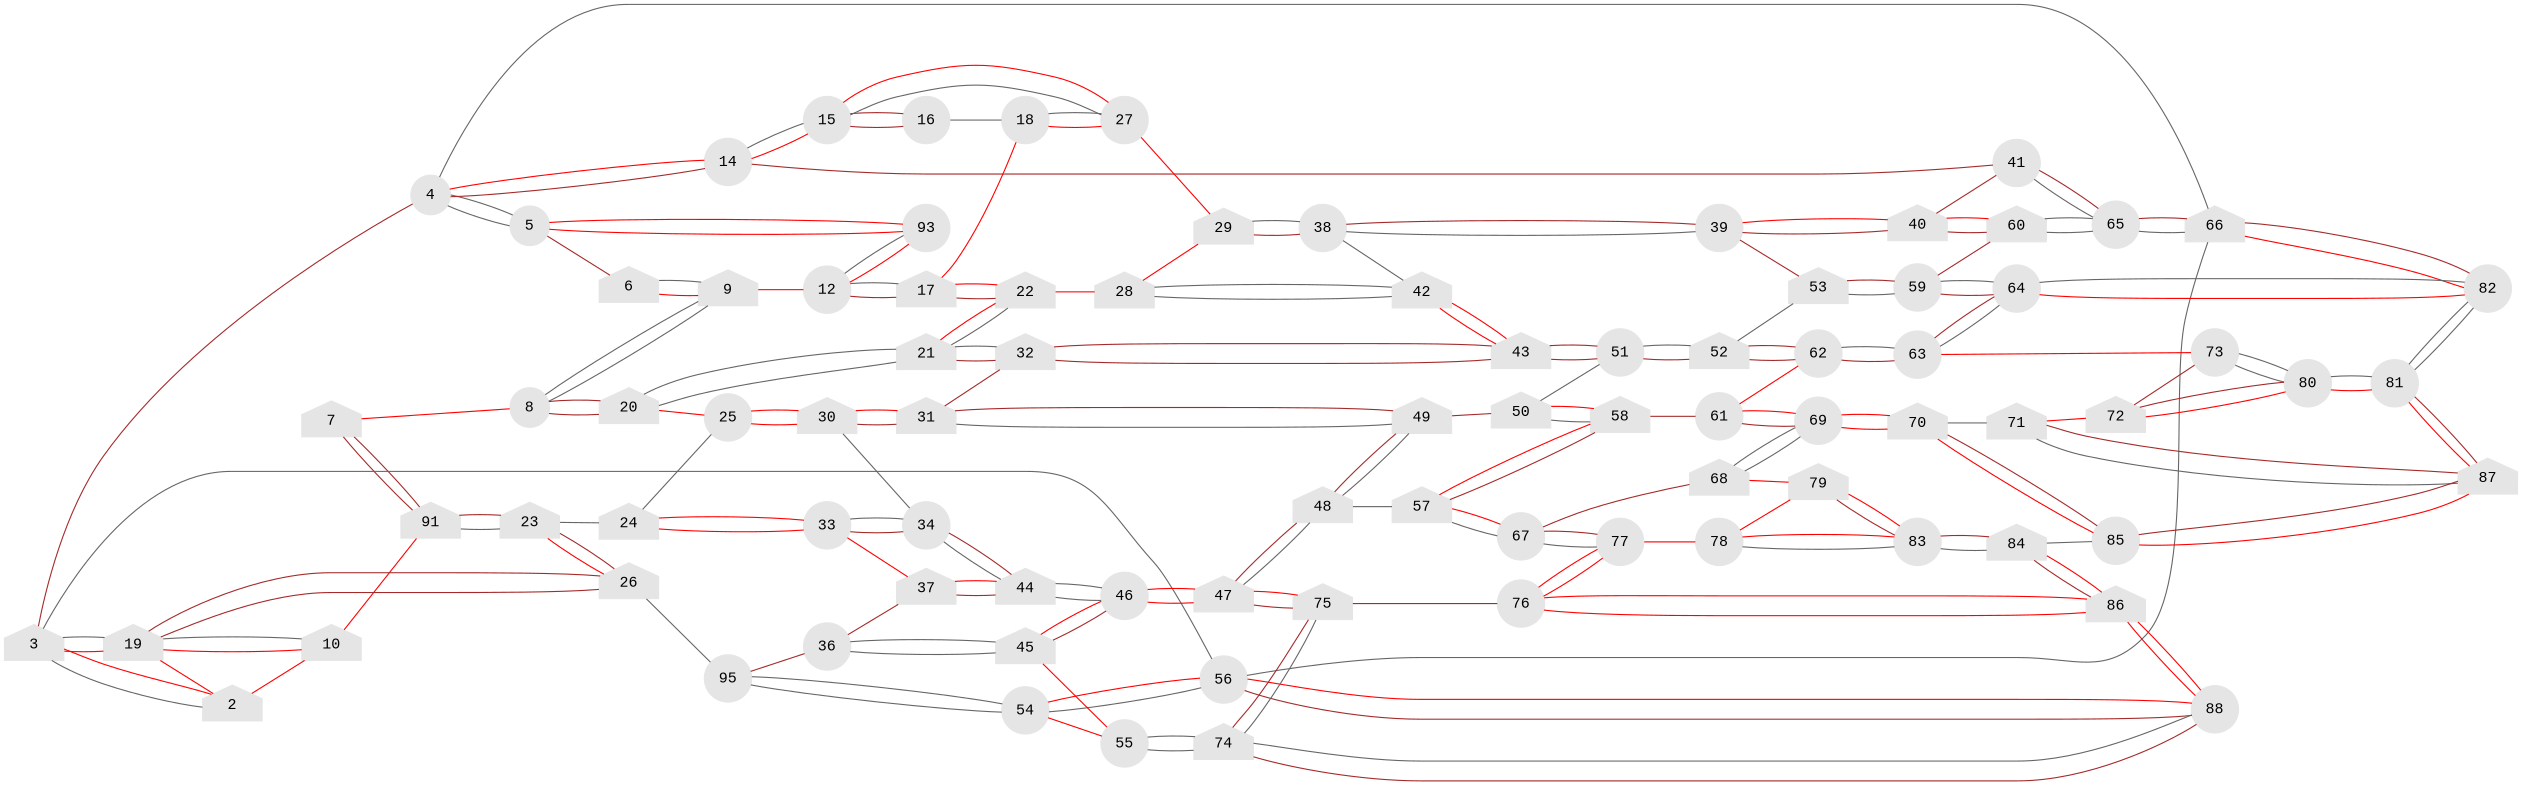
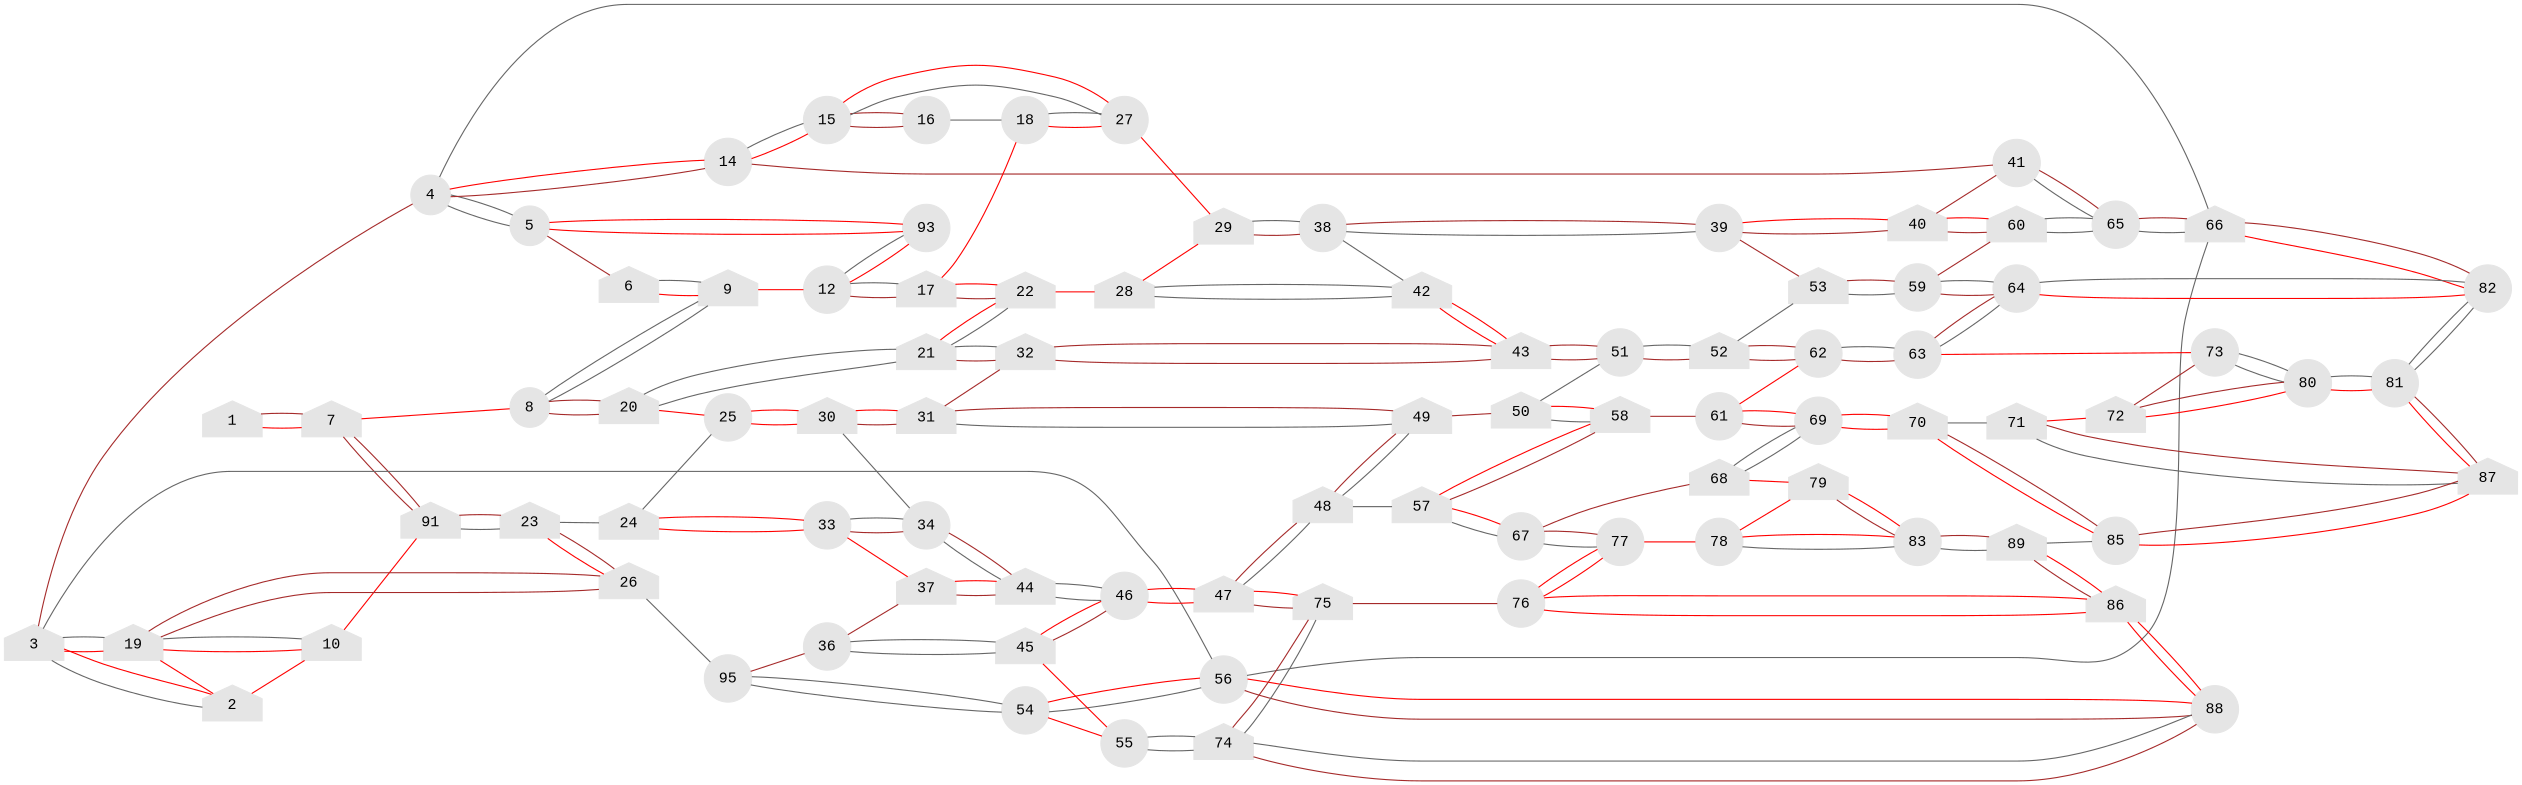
node "1": added
node "84": label "84" -> "89"
